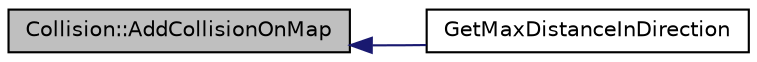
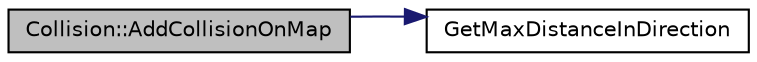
edge "GetMaxDistanceInDirection" -> "Collision::AddCollisionOnMap": reversed
